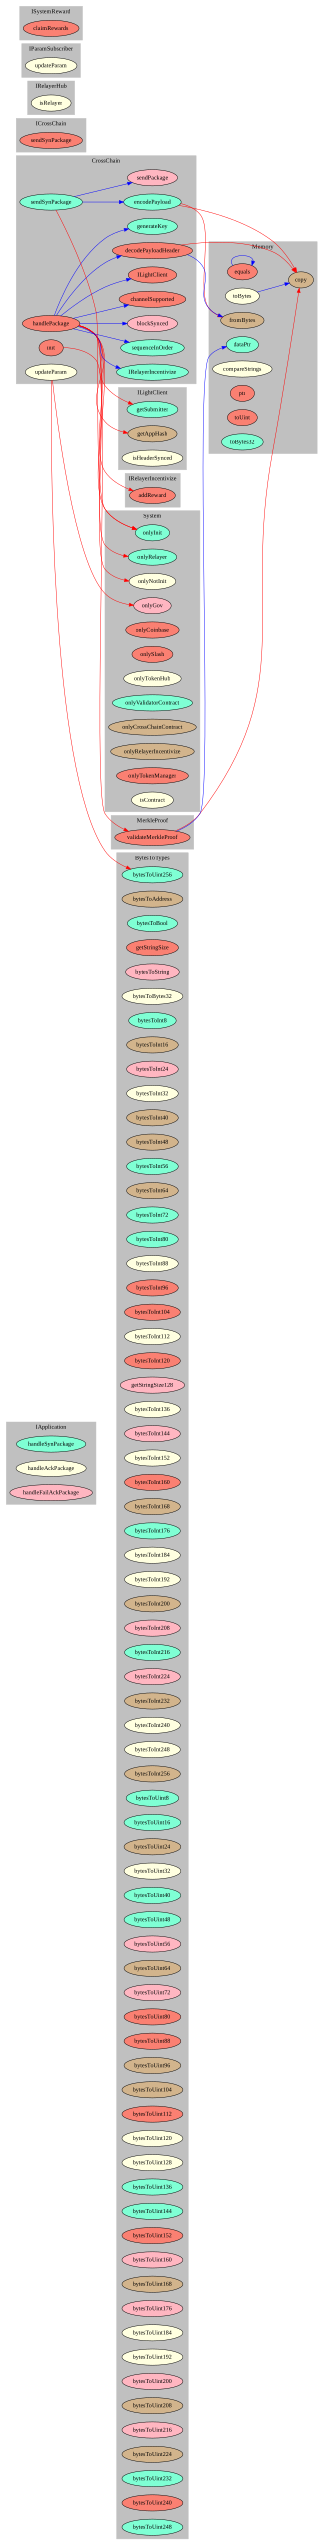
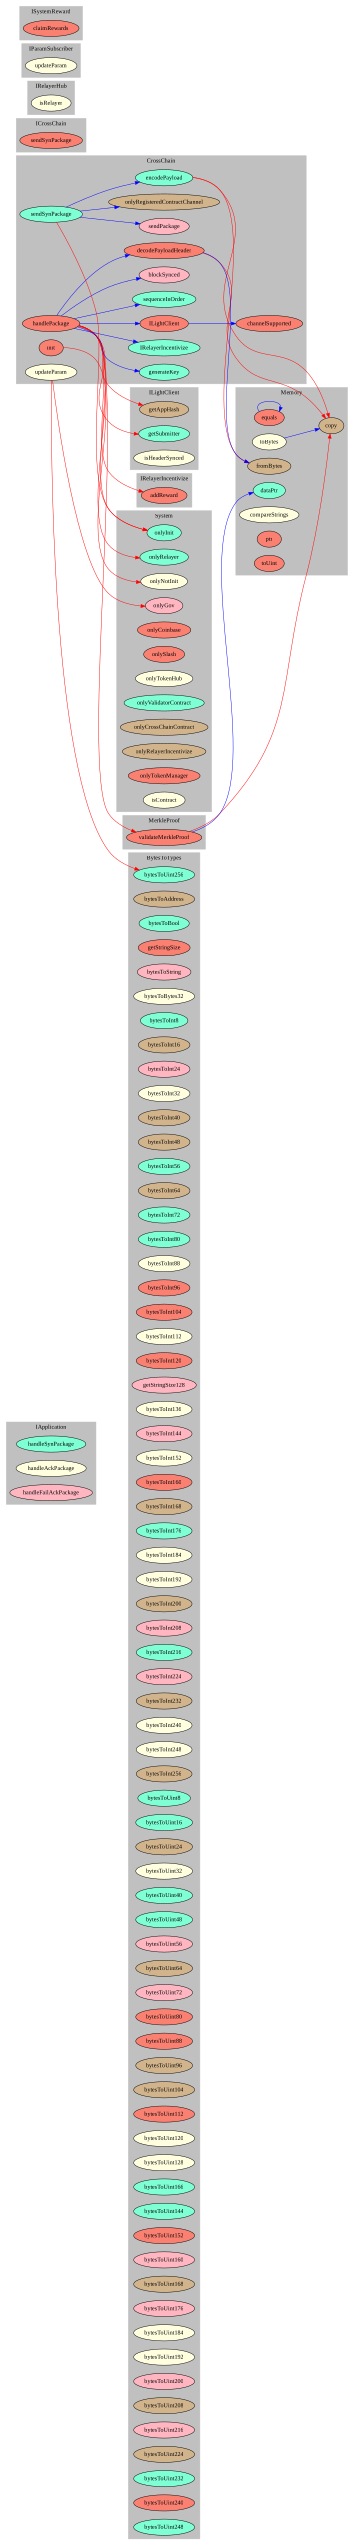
node "onlyRegisteredContractChannel": added
edge "handlePackage" -> "channelSupported": now "ILightClient" -> "channelSupported"
node "toBytes32": removed
node "bytesToUint136": label "bytesToUint136" -> "bytesToUint166"
